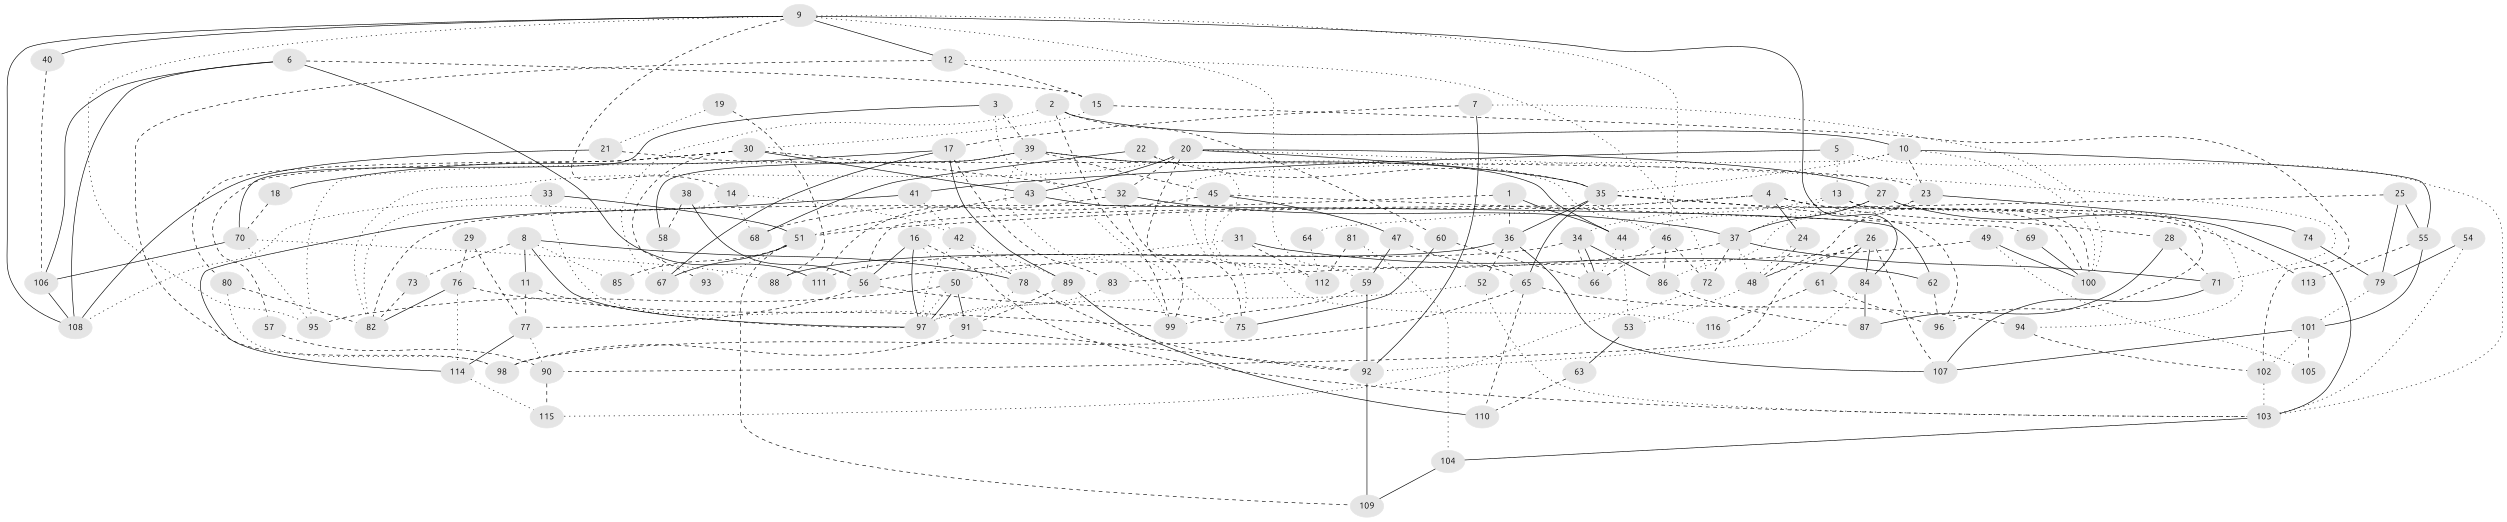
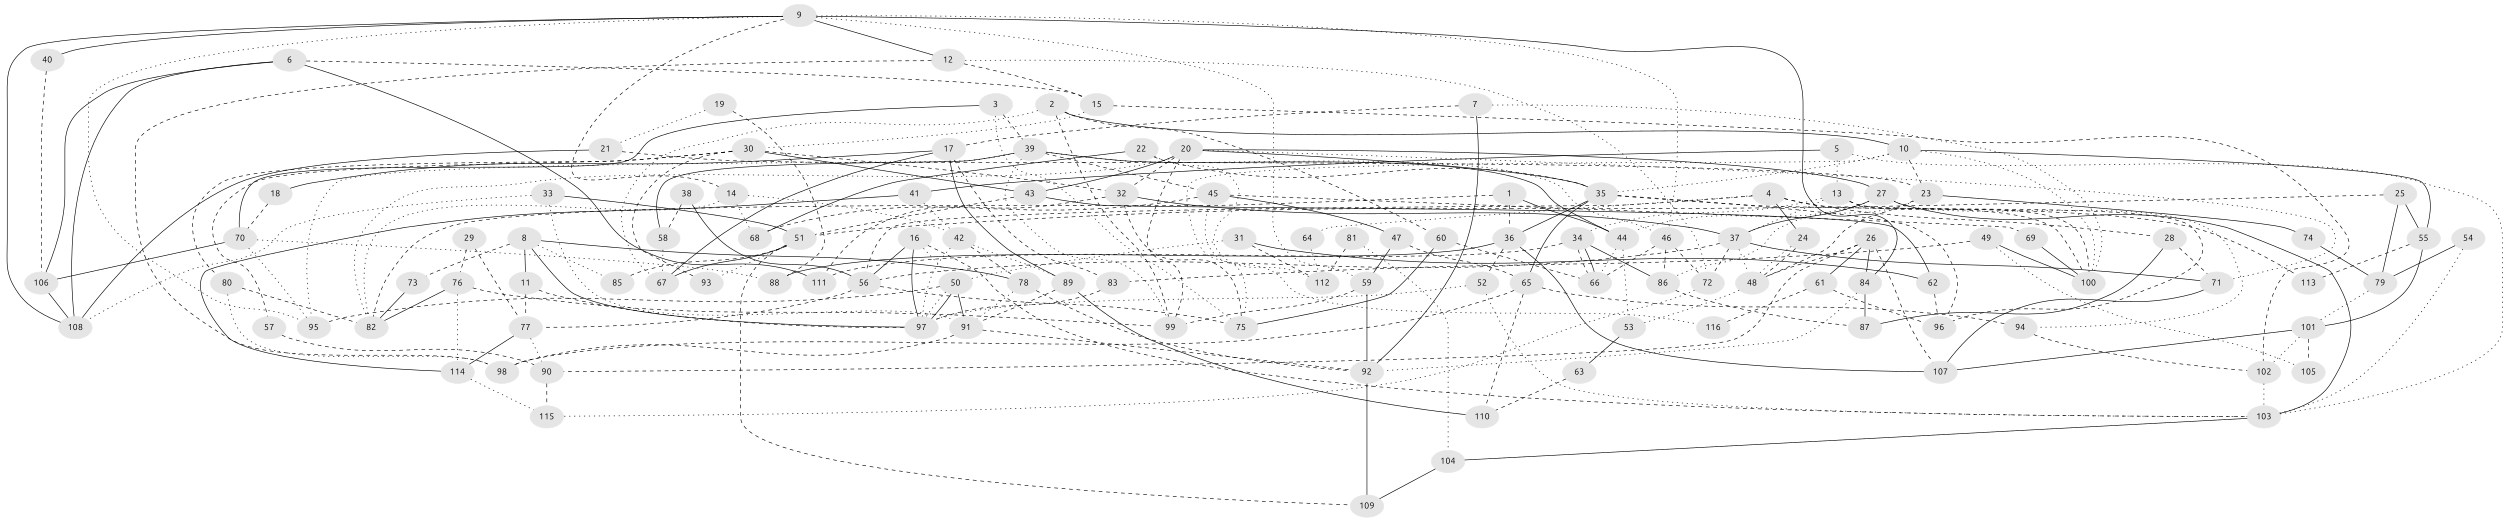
edge "73" -- "82": style dashed -> solid
edge "83" -- "97": style dotted -> dashed
